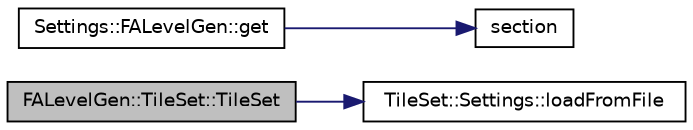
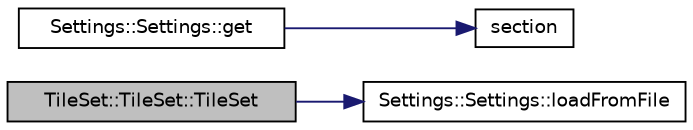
node "Settings::FALevelGen::get": label "Settings::FALevelGen::get" -> "Settings::Settings::get"
node "FALevelGen::TileSet::TileSet": label "FALevelGen::TileSet::TileSet" -> "TileSet::TileSet::TileSet"
node "TileSet::Settings::loadFromFile": label "TileSet::Settings::loadFromFile" -> "Settings::Settings::loadFromFile"
